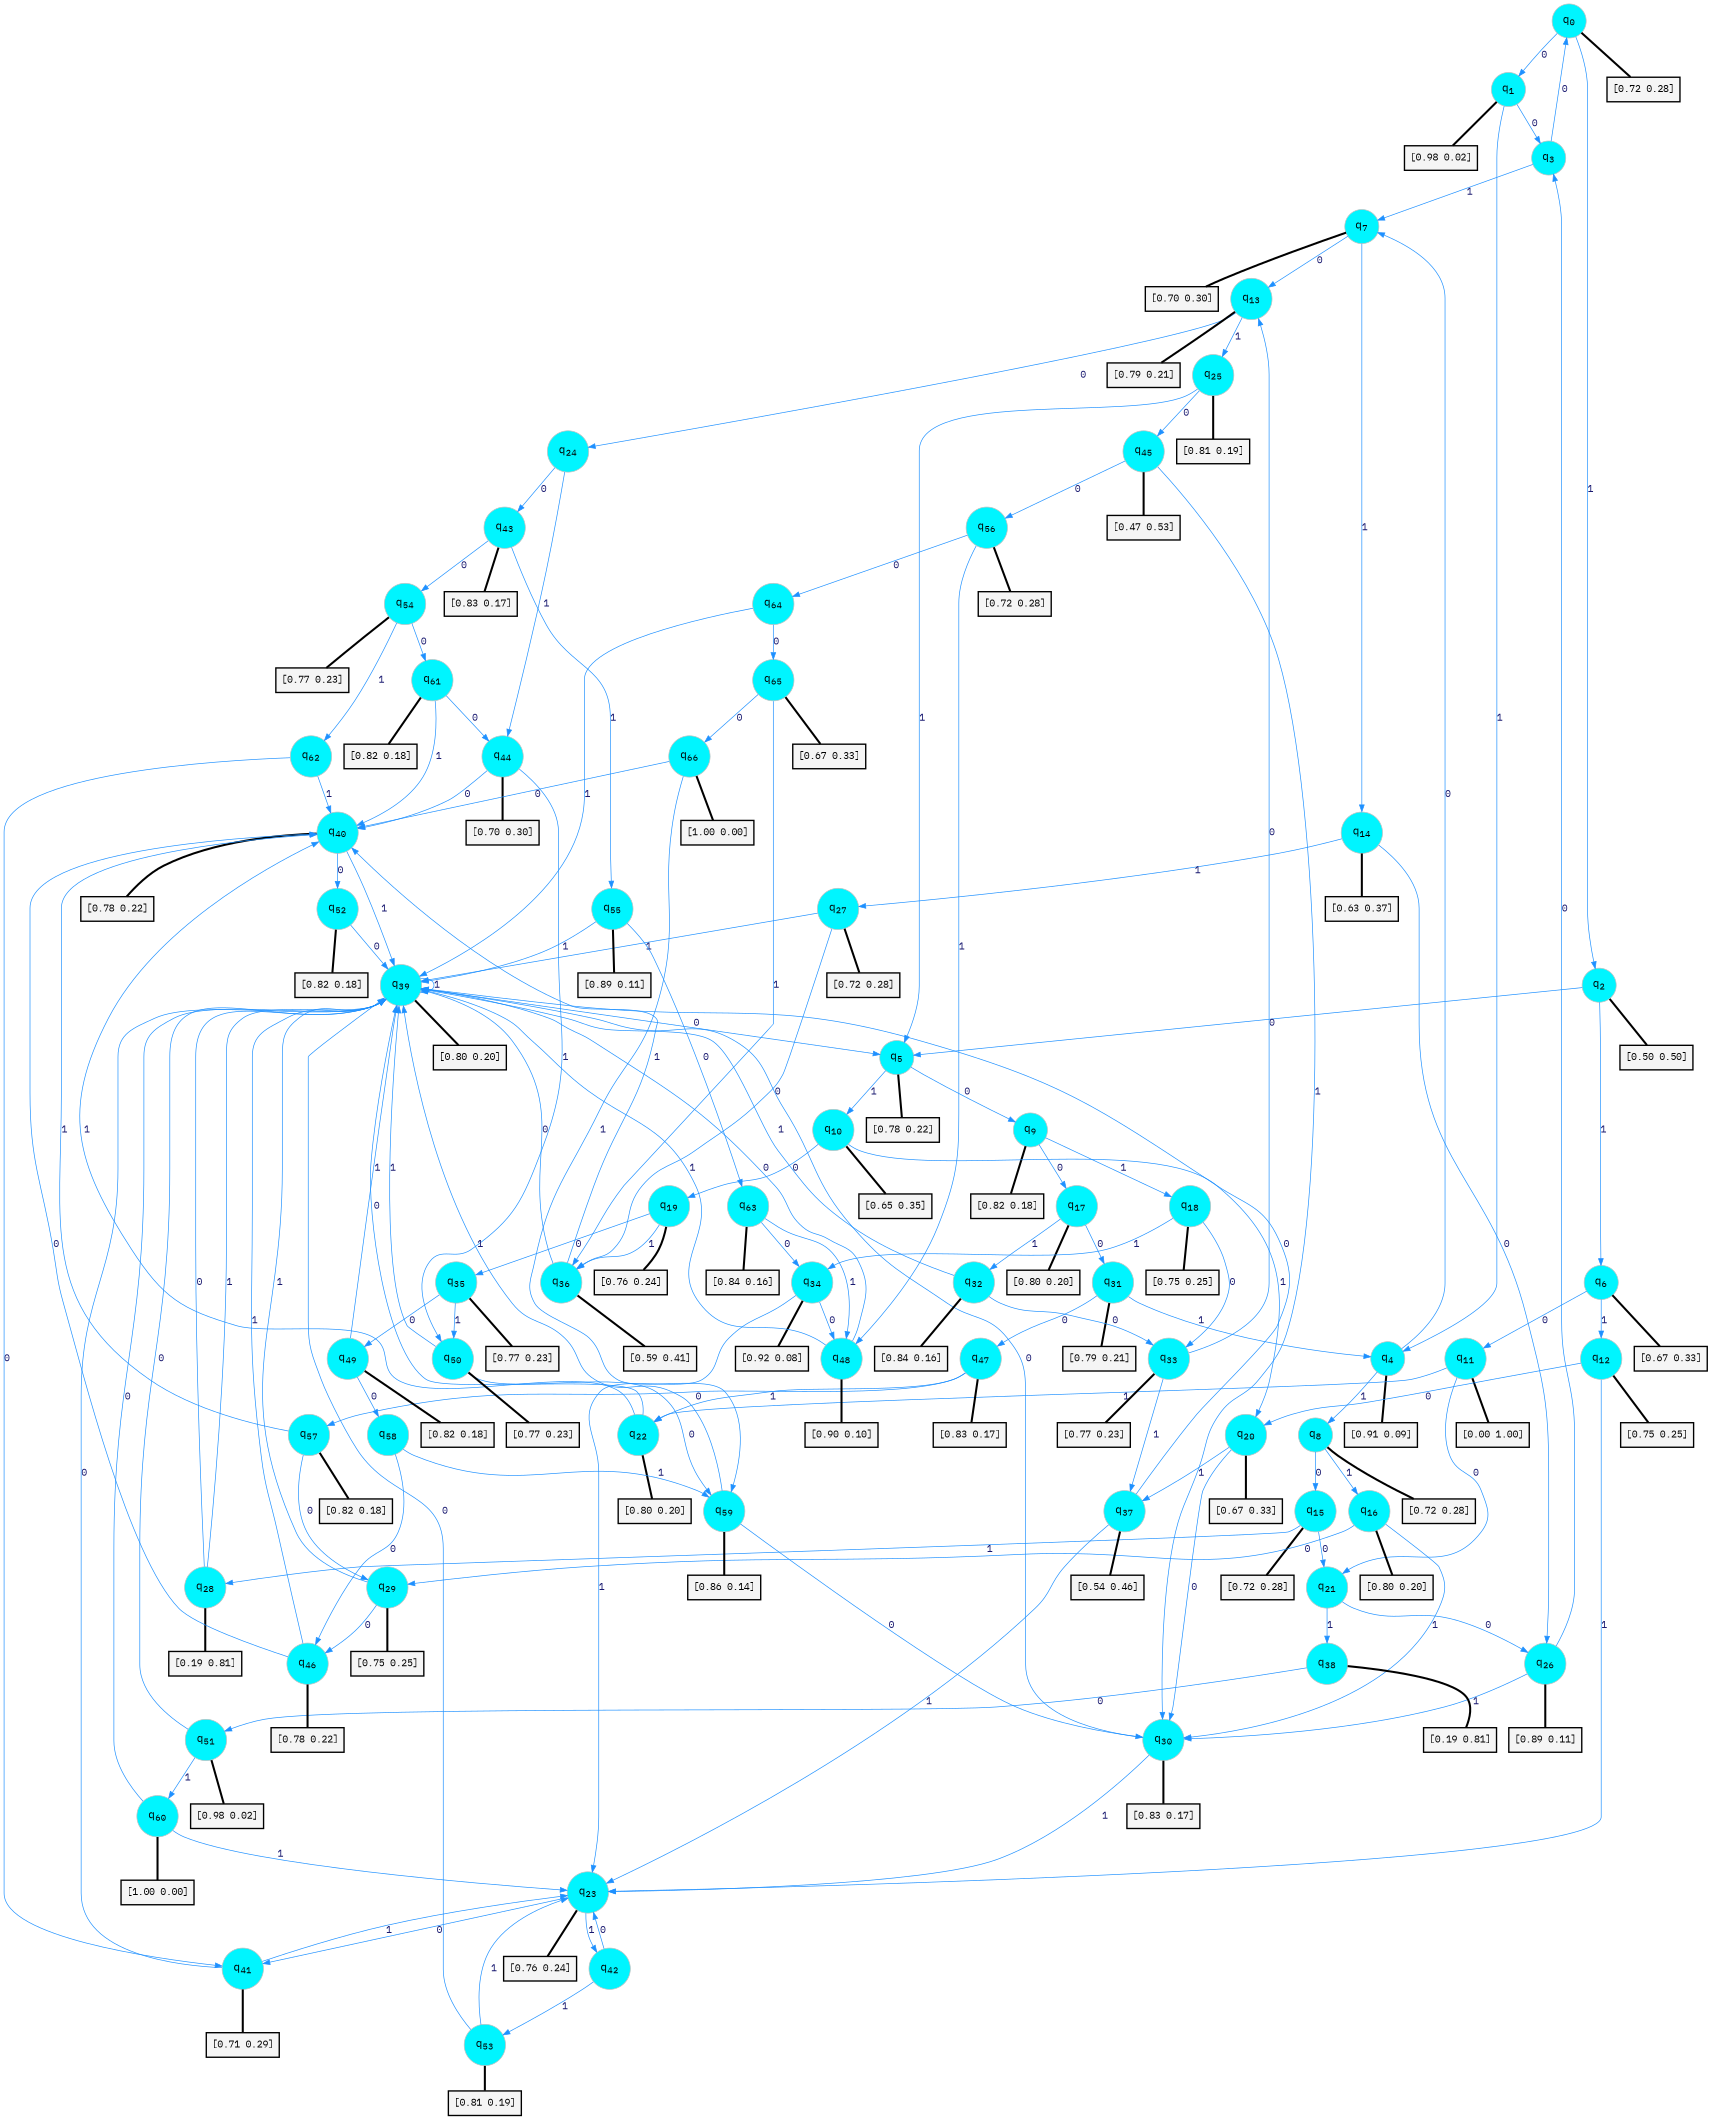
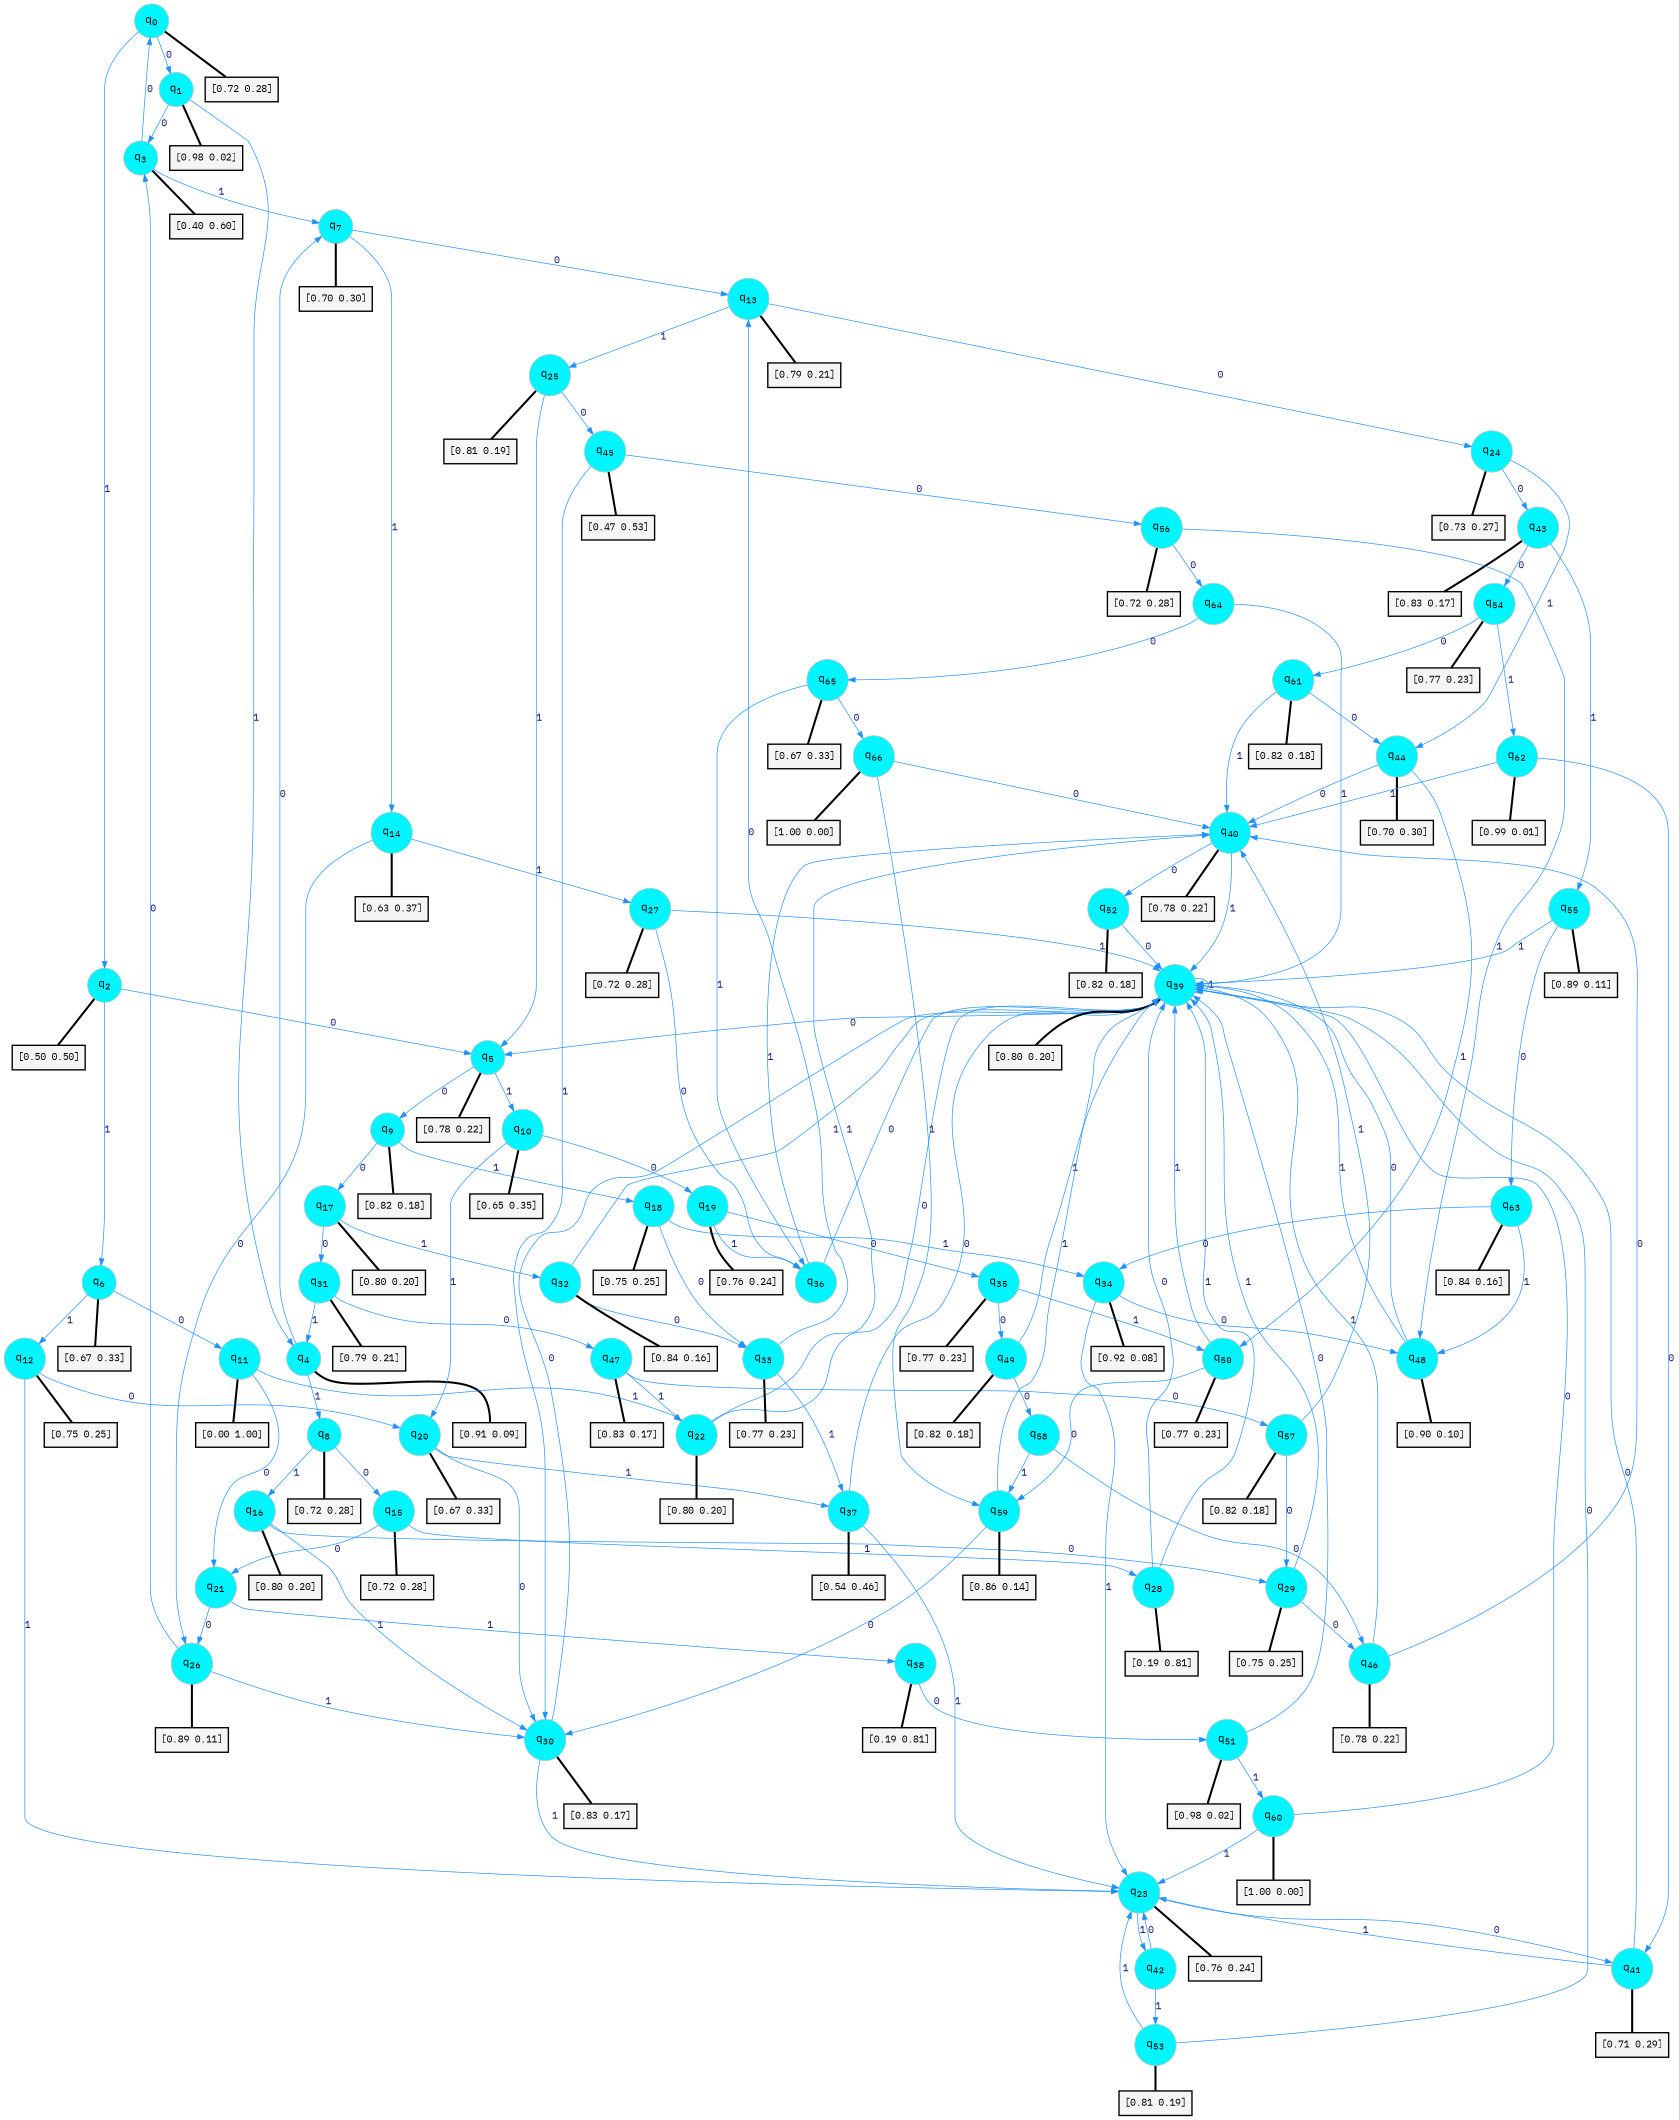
node "[0.40 0.60]": added
node "[0.73 0.27]": added
node "[0.99 0.01]": added
node "[0.59 0.41]": removed
